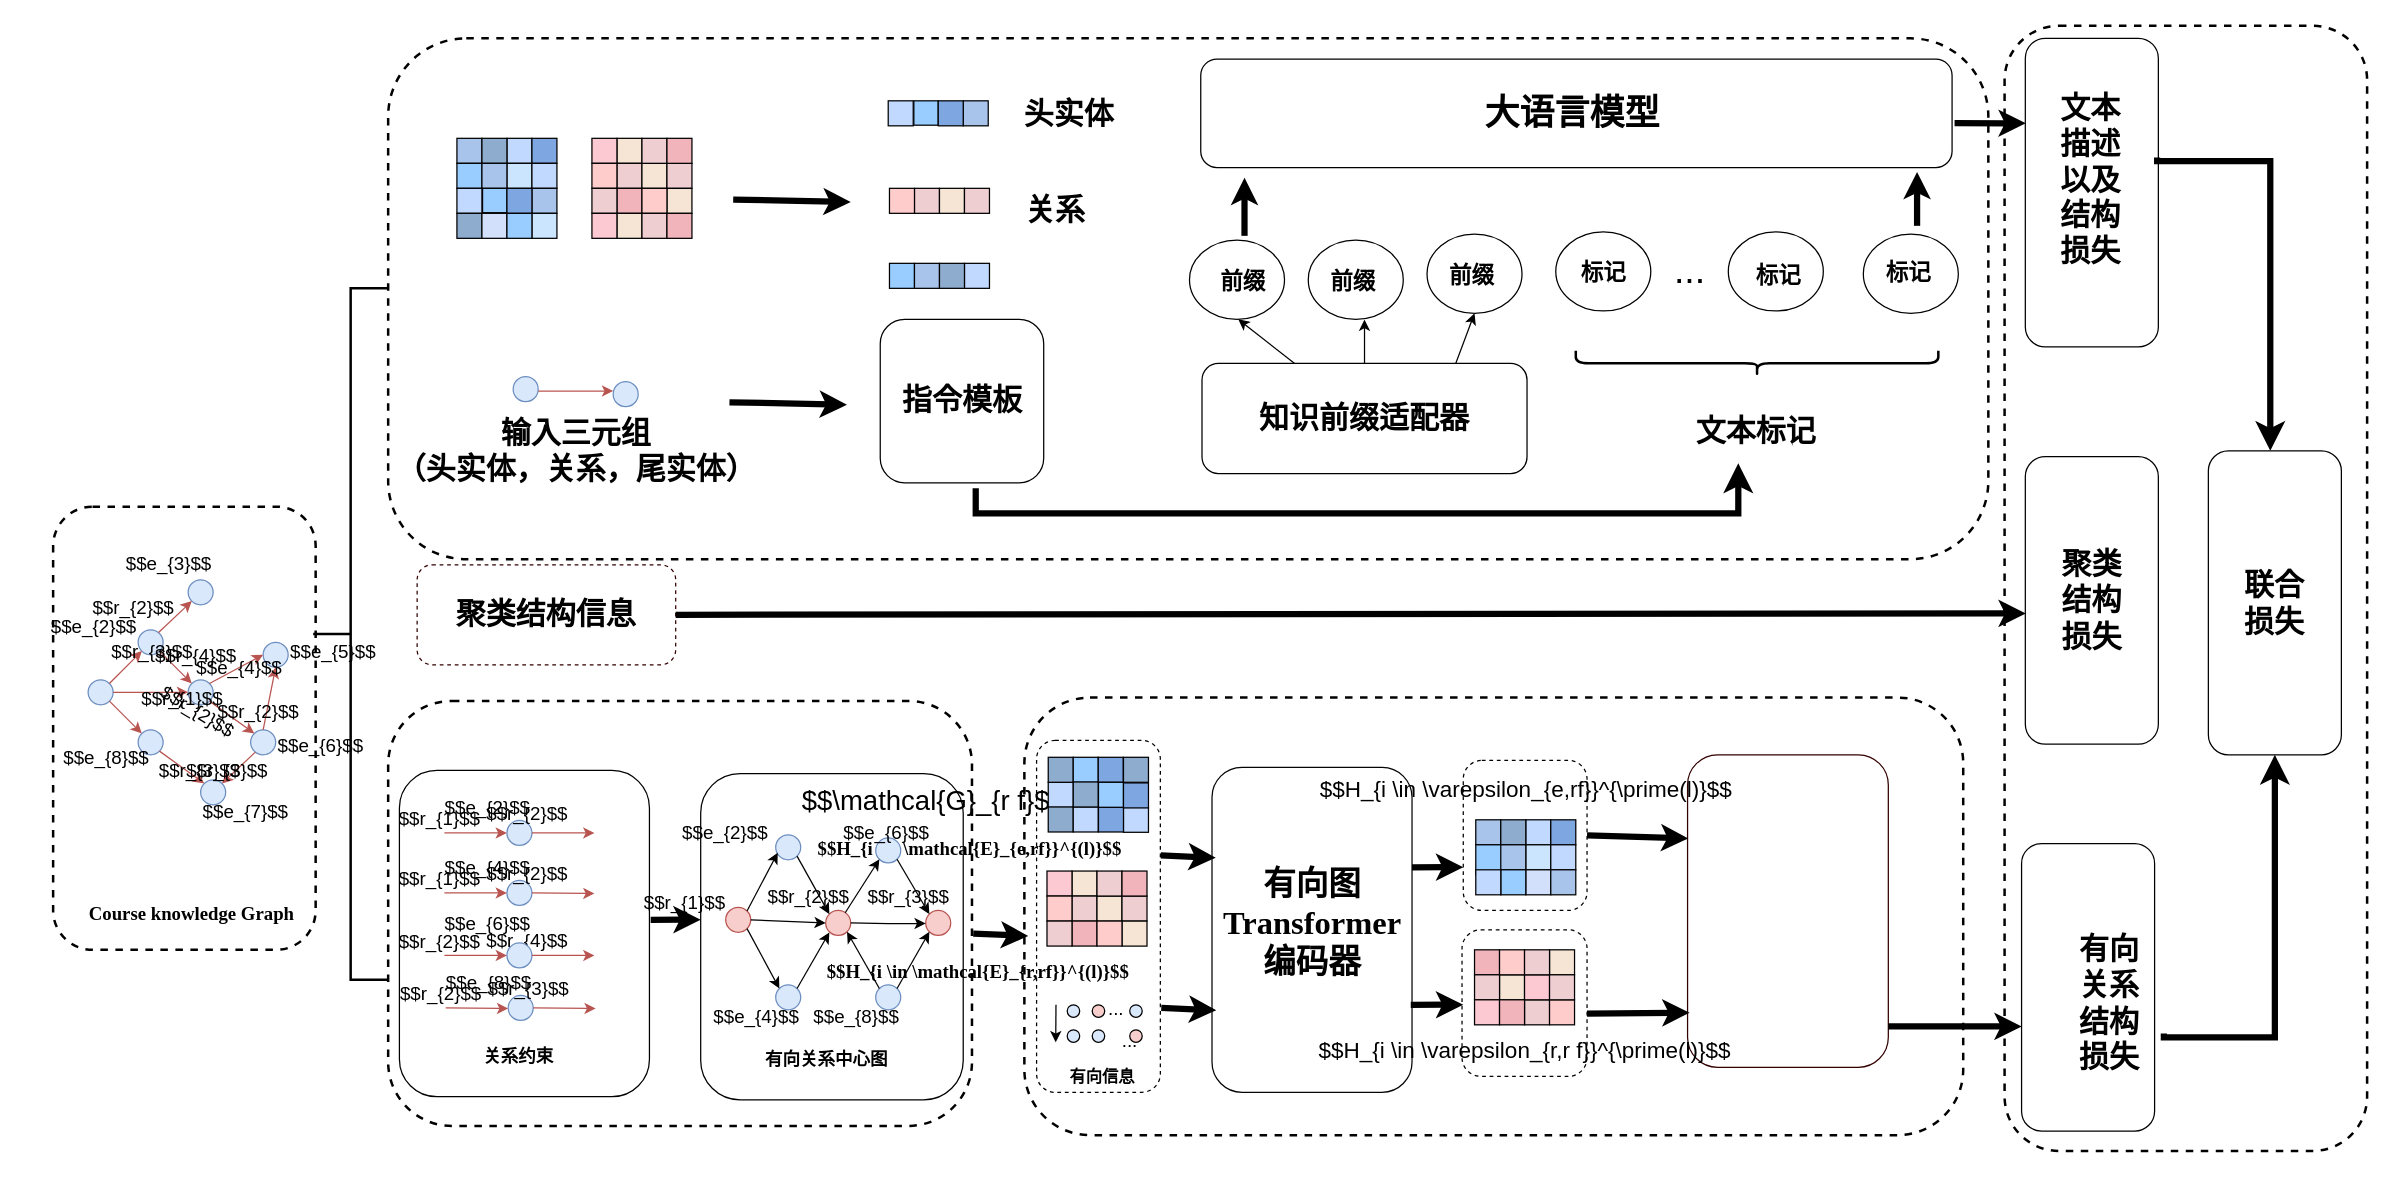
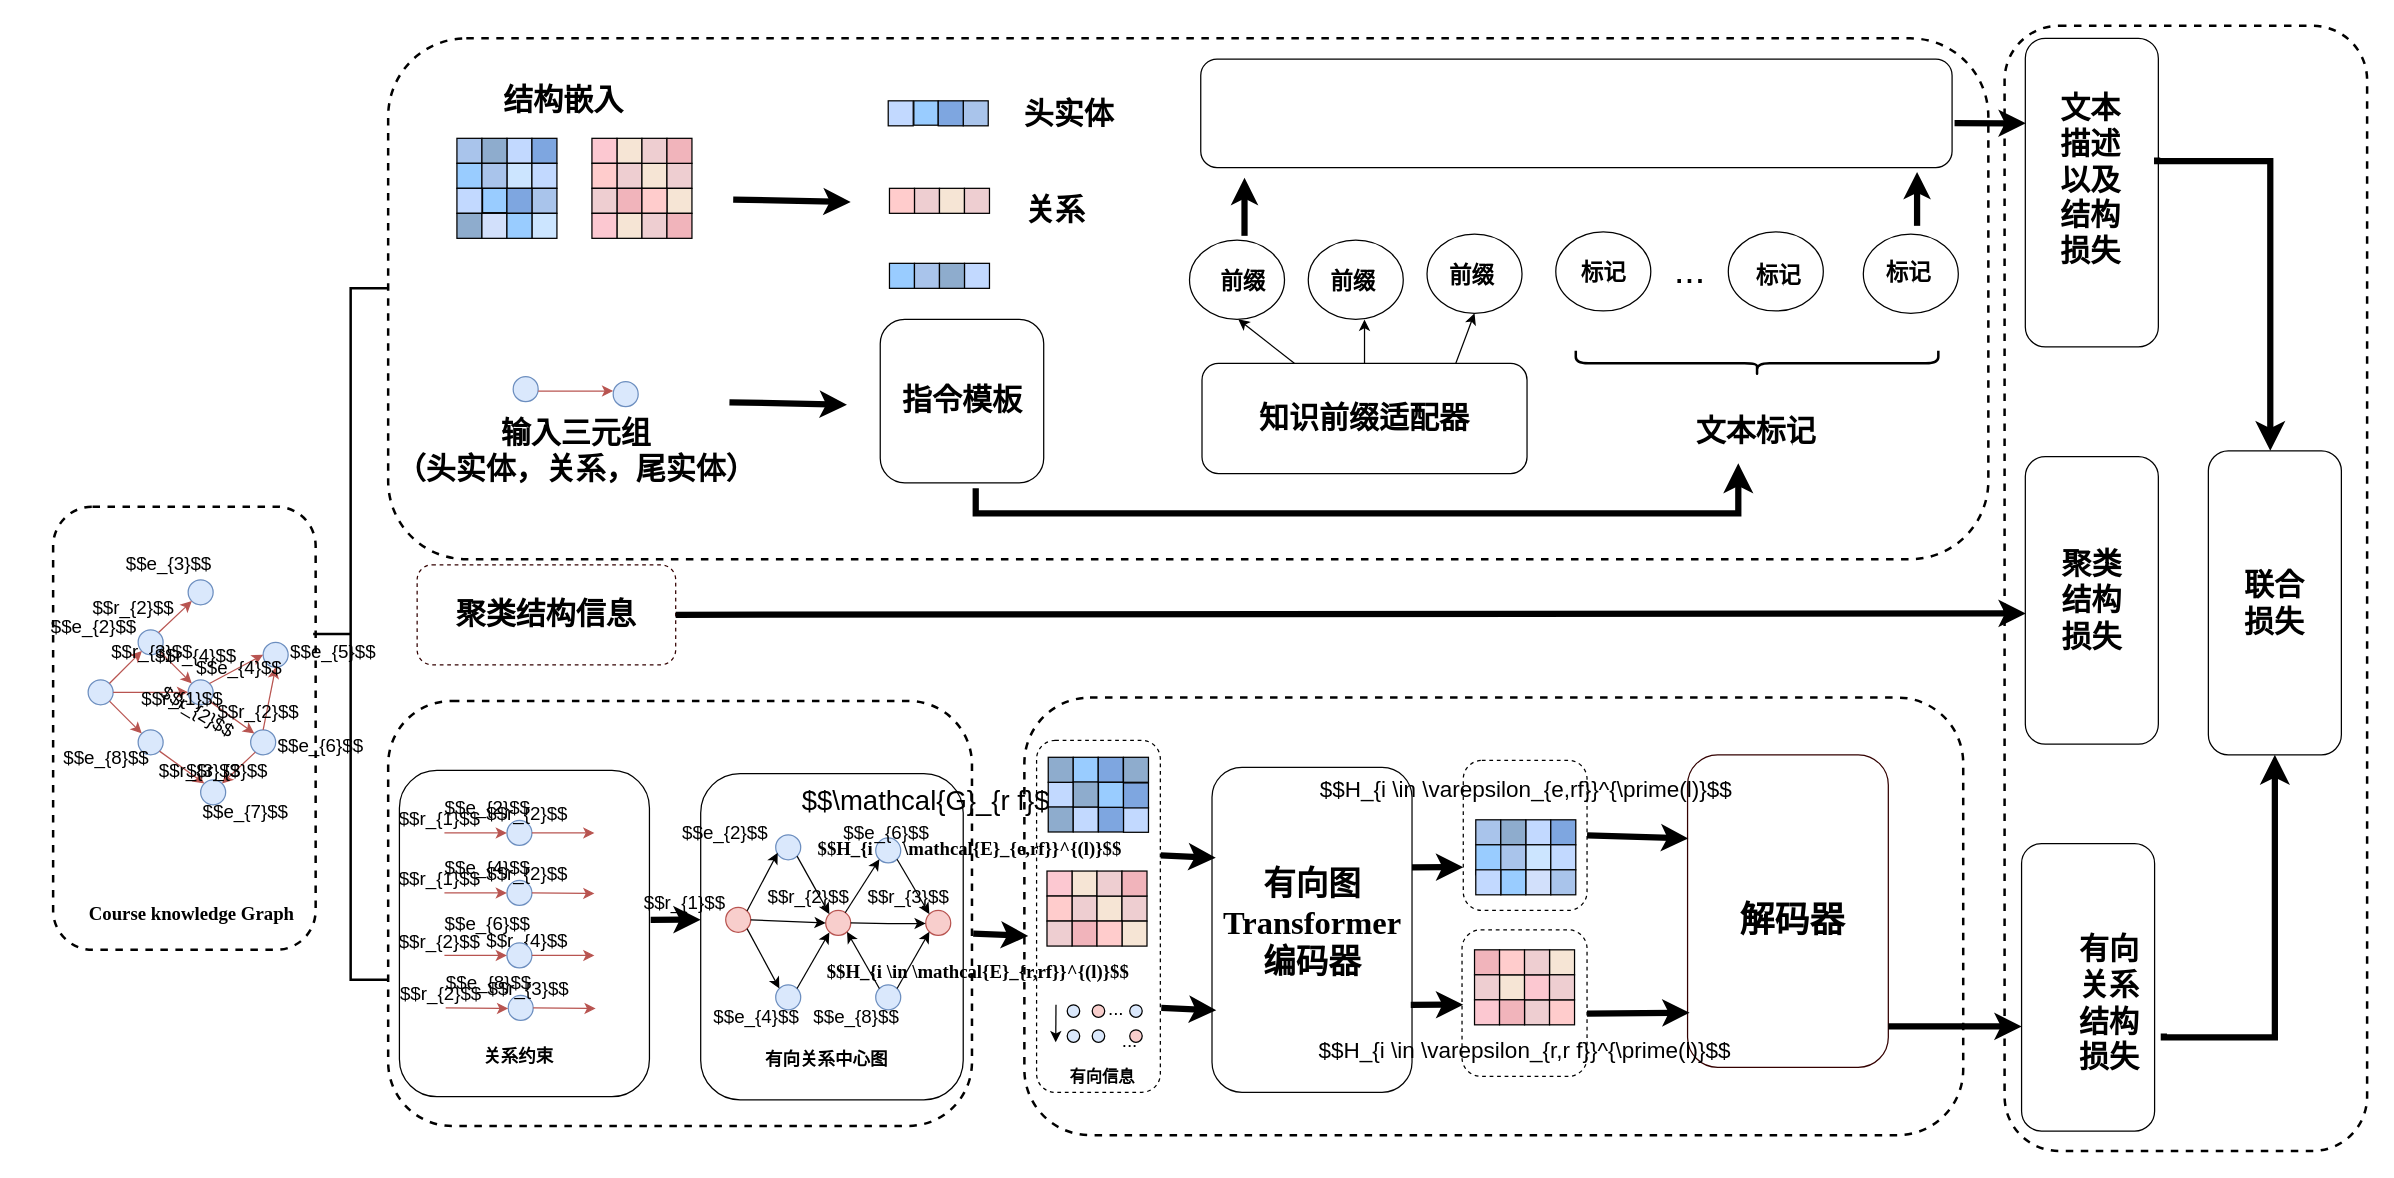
node "结构嵌入": added
node "大语言模型": removed
node "解码器": added
